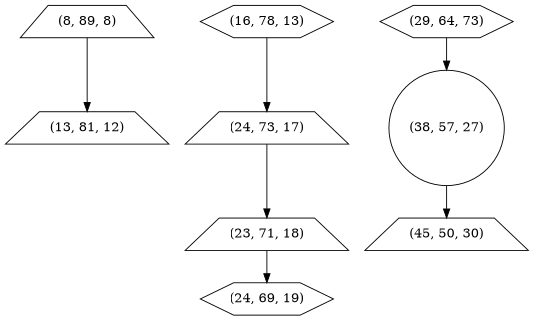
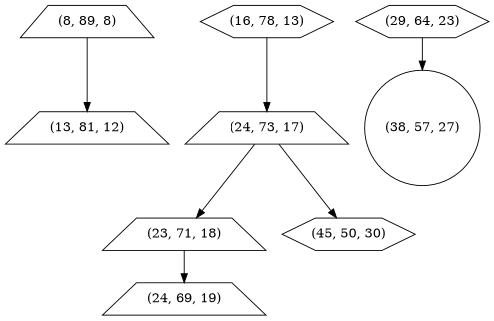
node "(29, 64, 73)": label "(29, 64, 73)" -> "(29, 64, 23)"
edge "(38, 57, 27)" -> "(45, 50, 30)": now "(24, 73, 17)" -> "(45, 50, 30)"
node "(45, 50, 30)": shape trapezium -> hexagon
node "(24, 69, 19)": shape hexagon -> trapezium
